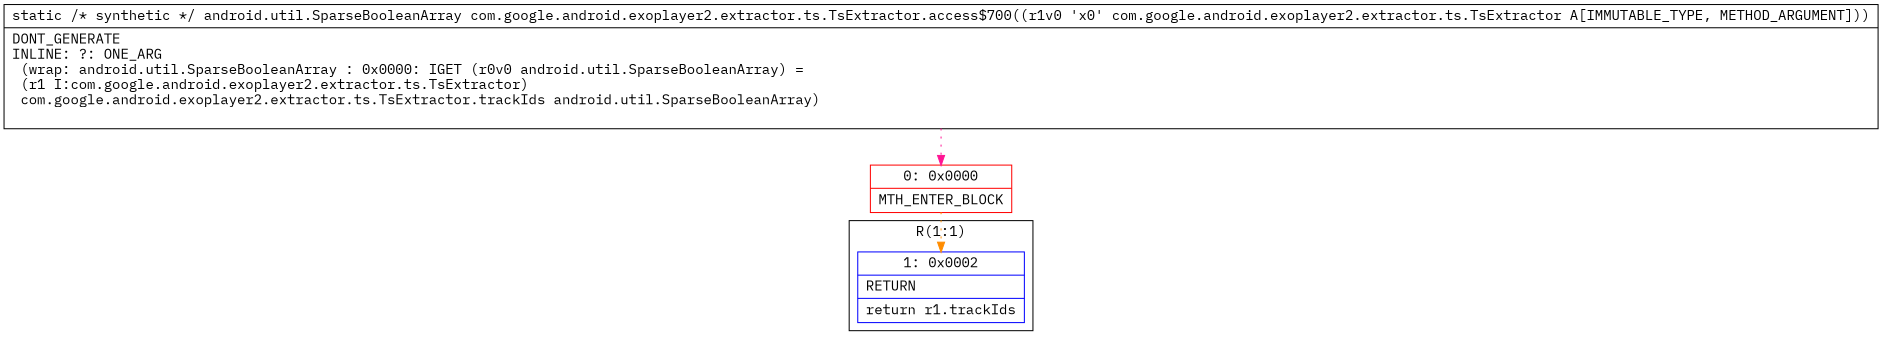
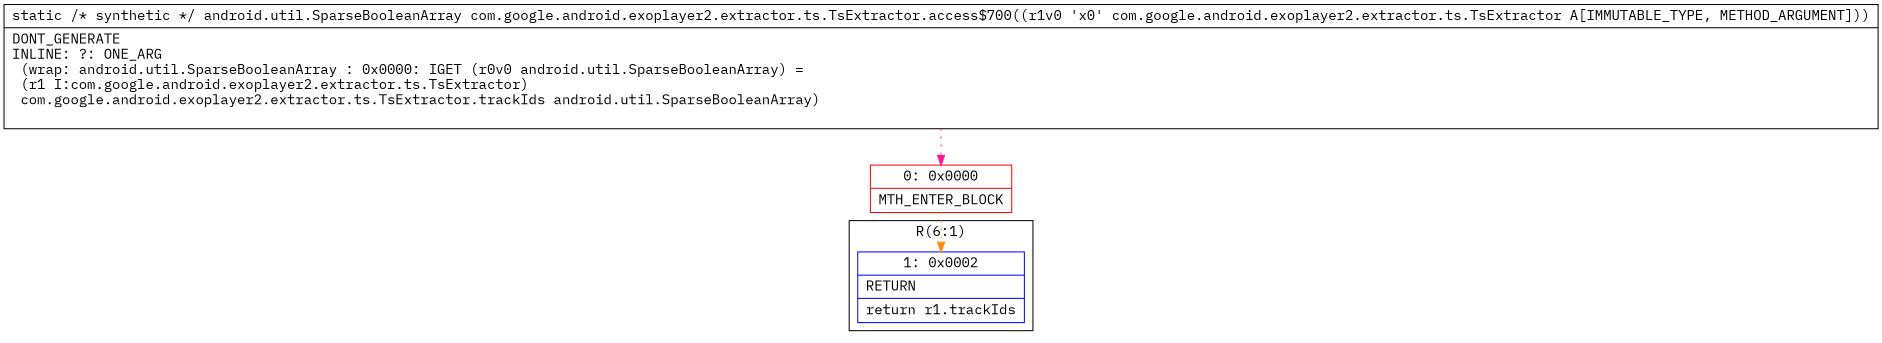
cluster "R(1:1)": label "R(1:1)" -> "R(6:1)"
